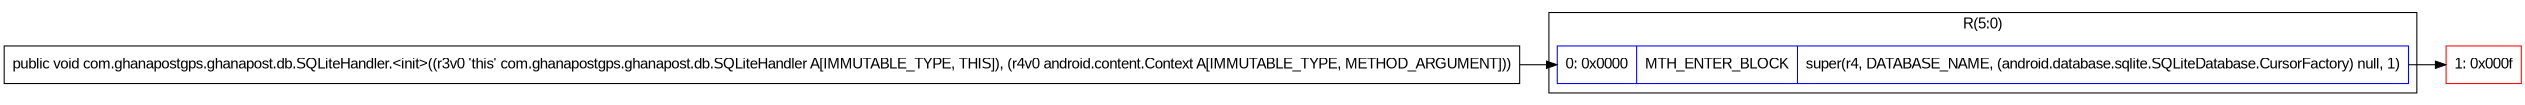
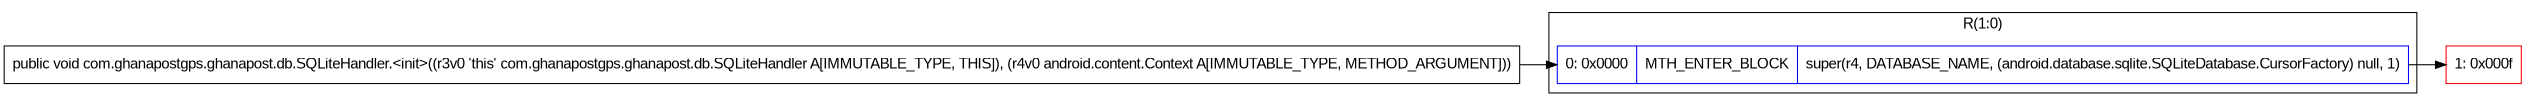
cluster "R(5:0)": label "R(5:0)" -> "R(1:0)"
